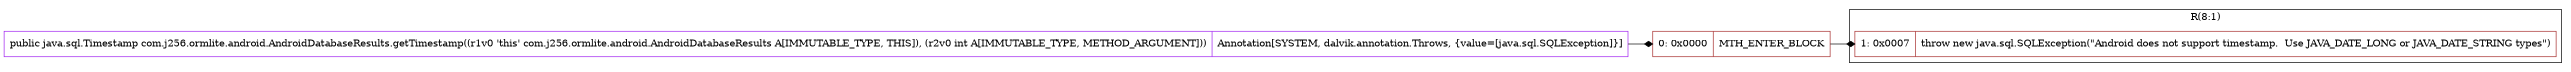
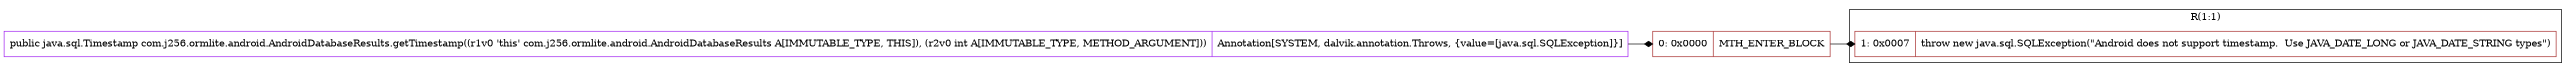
cluster "R(8:1)": label "R(8:1)" -> "R(1:1)"
